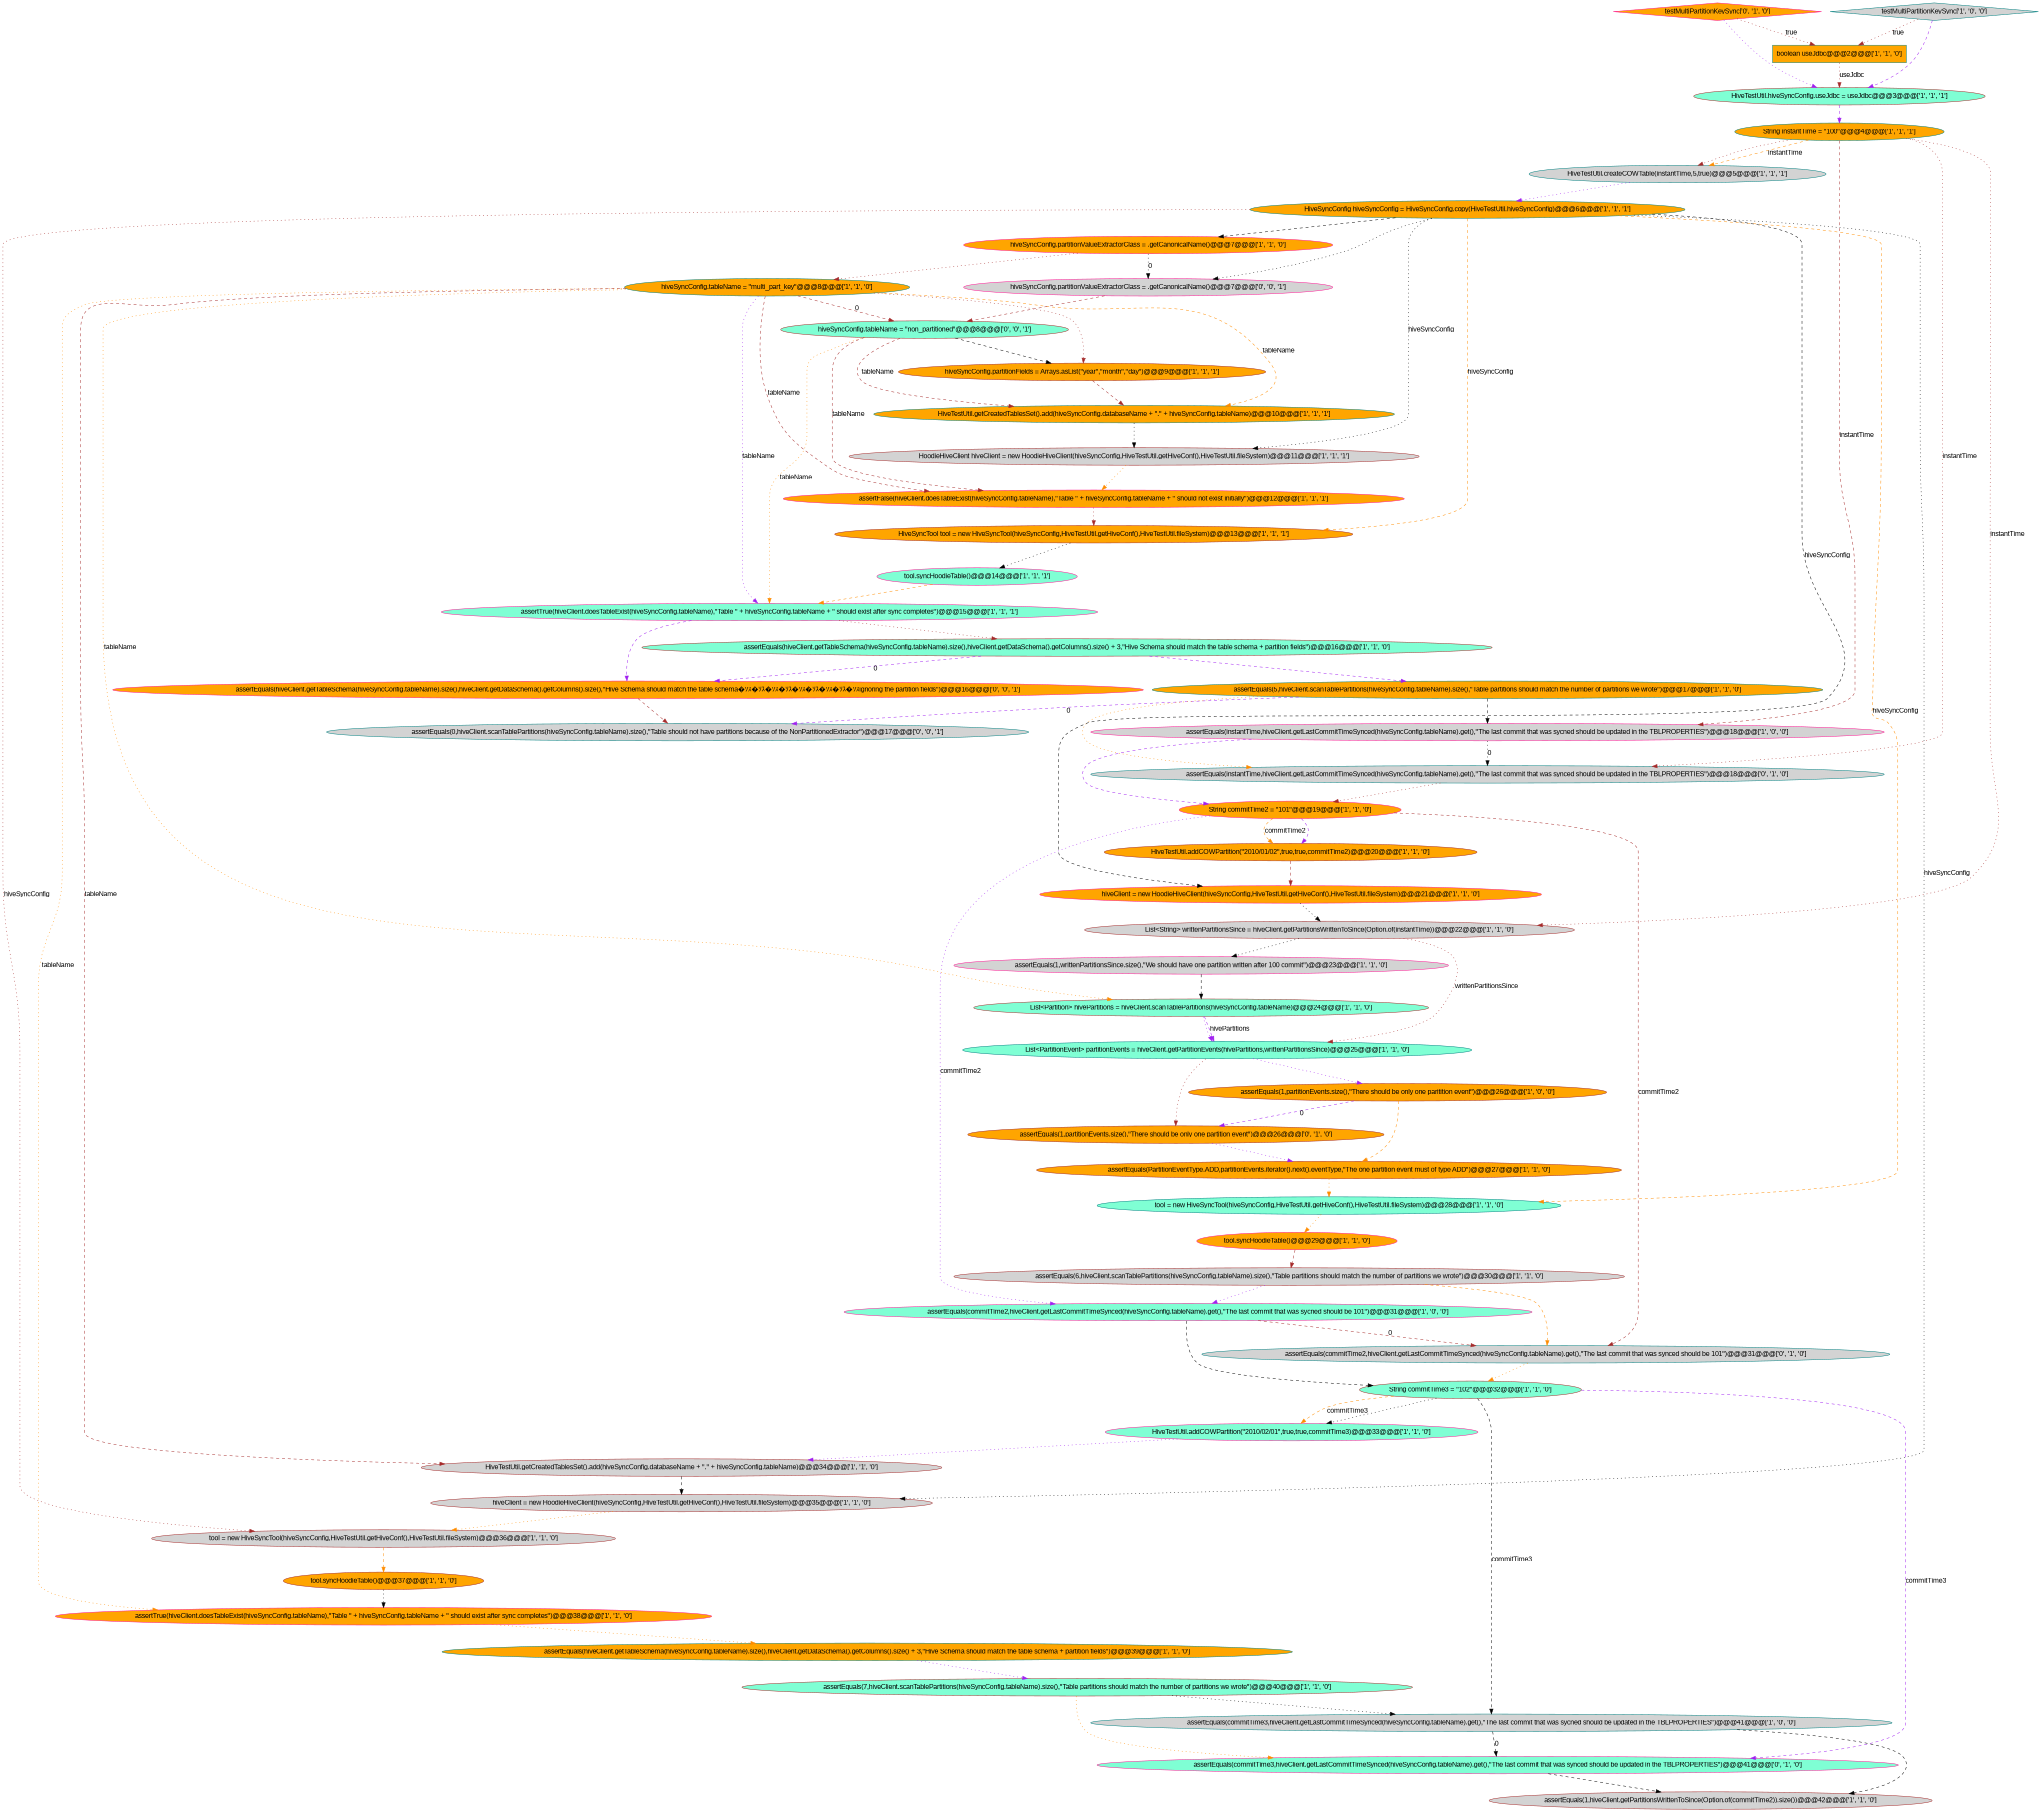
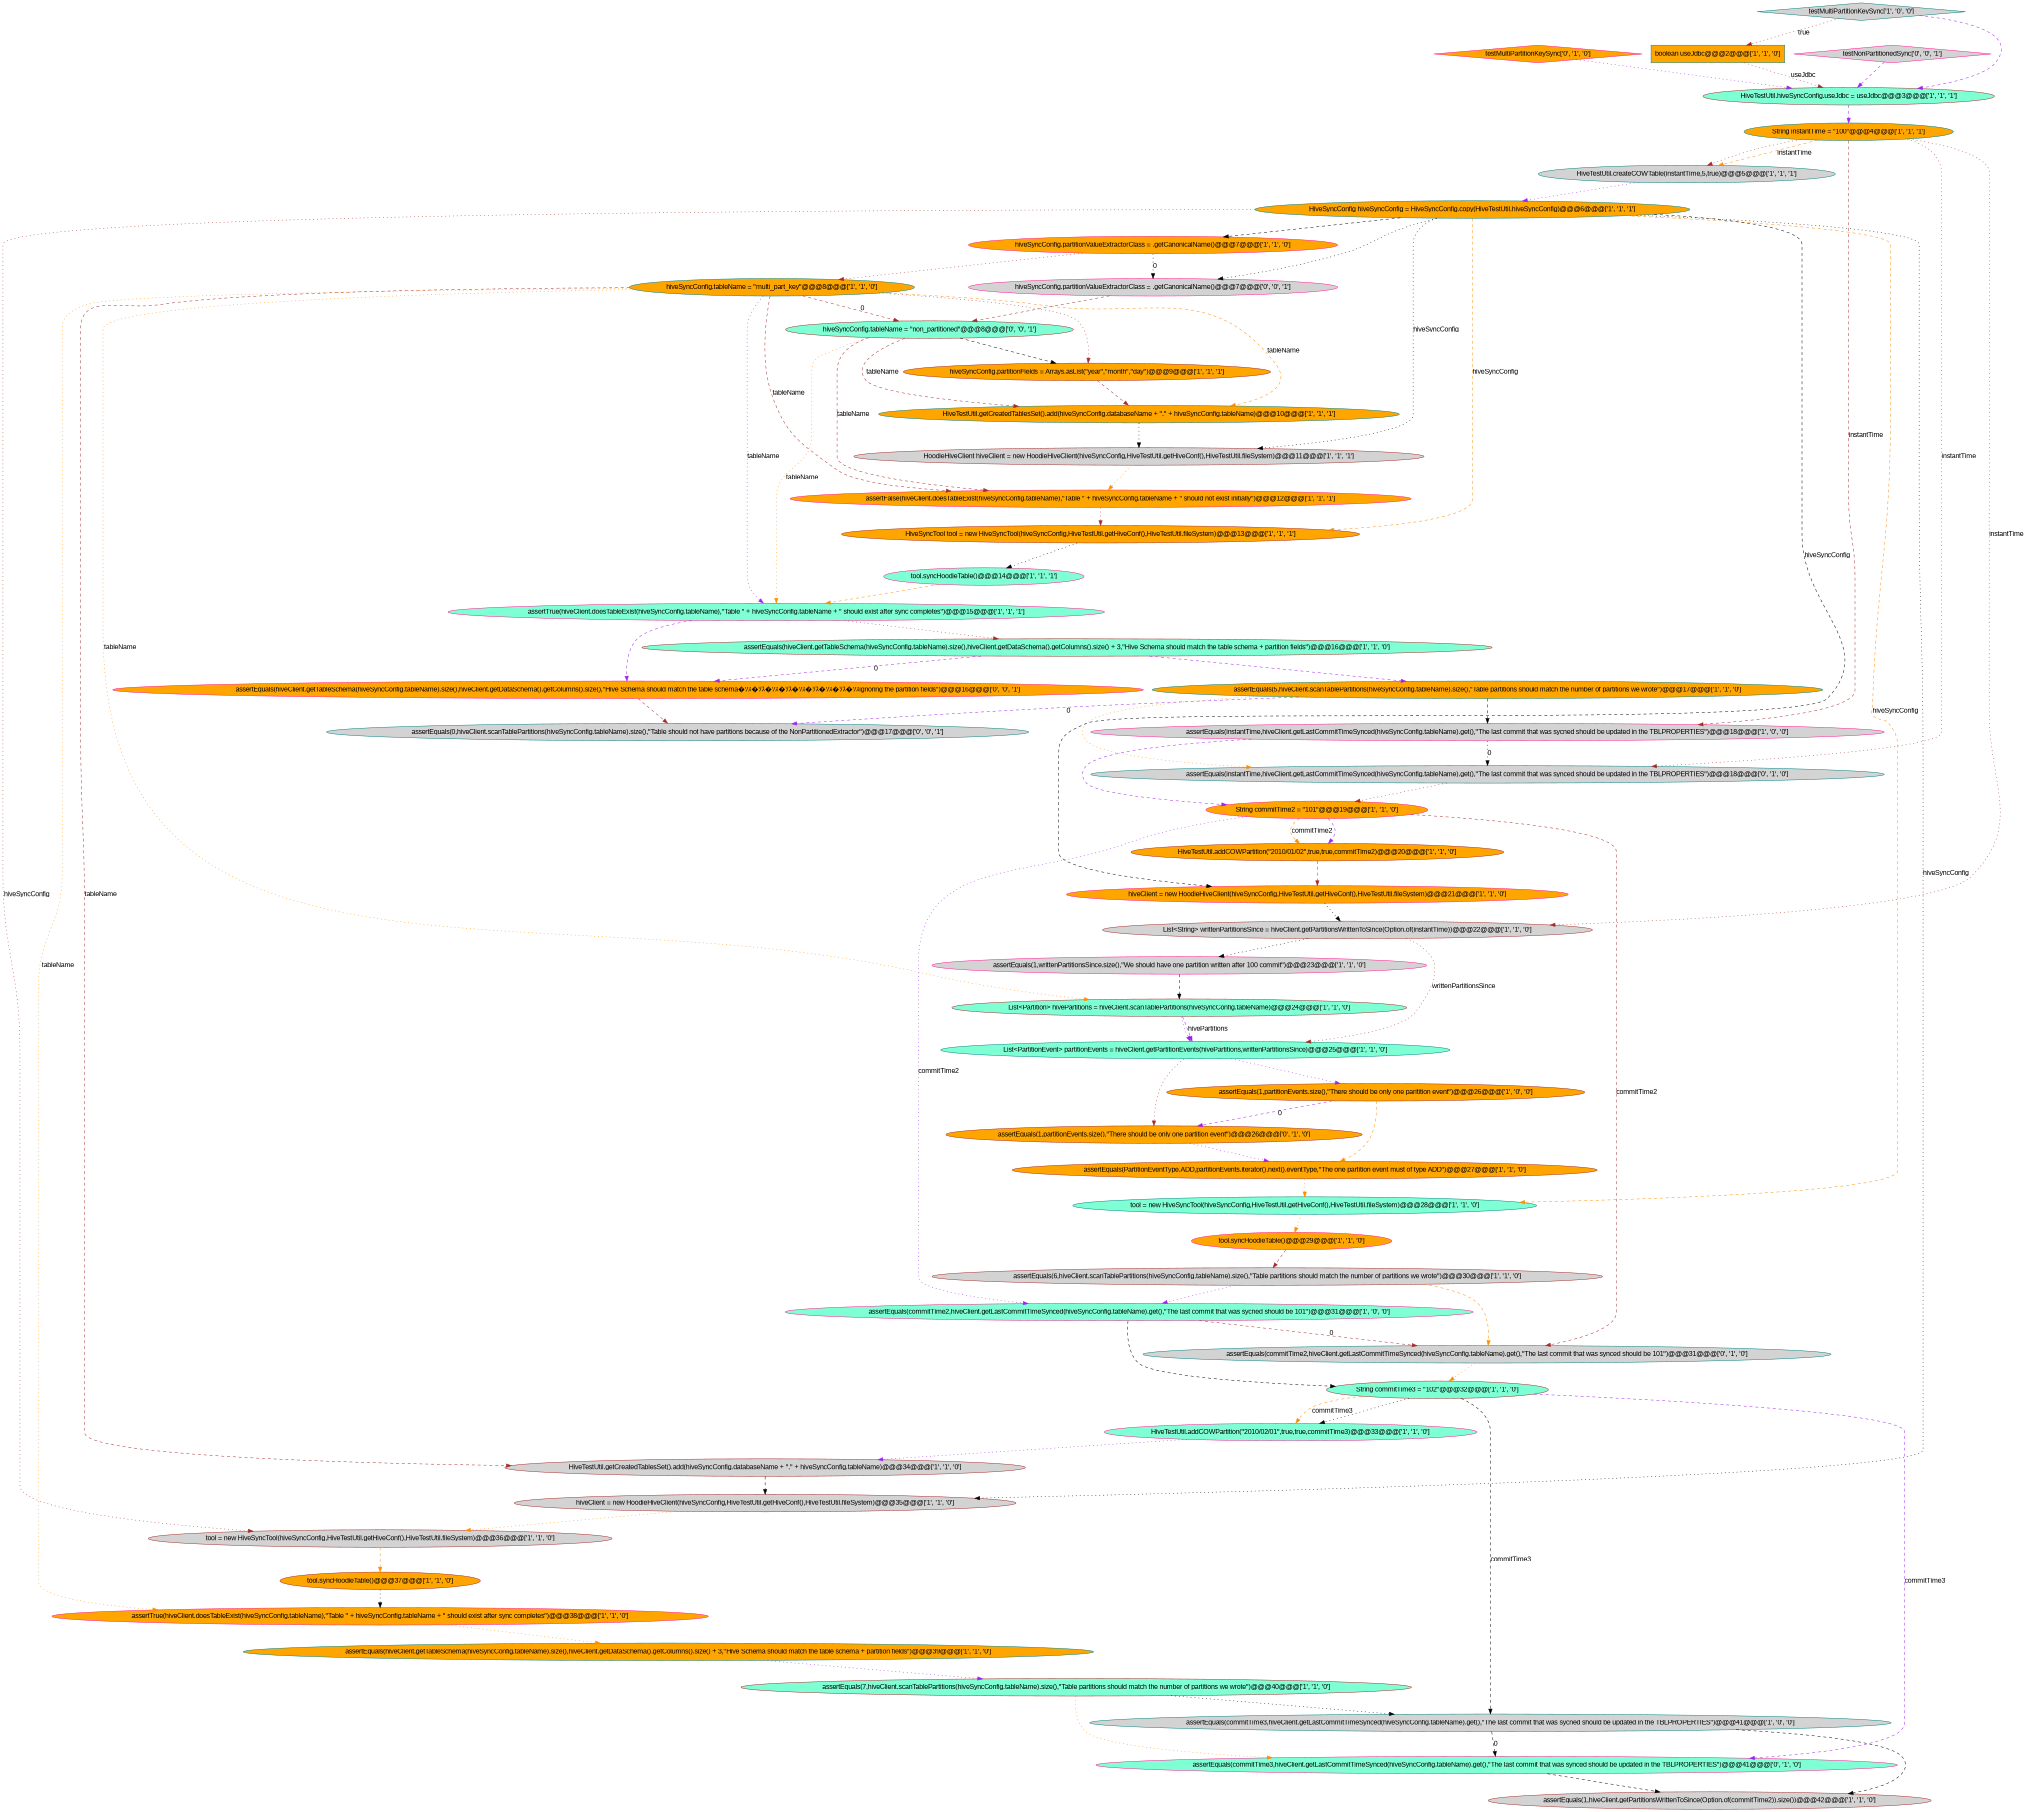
edge "testMultiPartitionKeySync['0', '1', '0']" -> "boolean useJdbc@@@2@@@['1', '1', '0']": removed, label "true"
node "testNonPartitionedSync['0', '0', '1']": added
